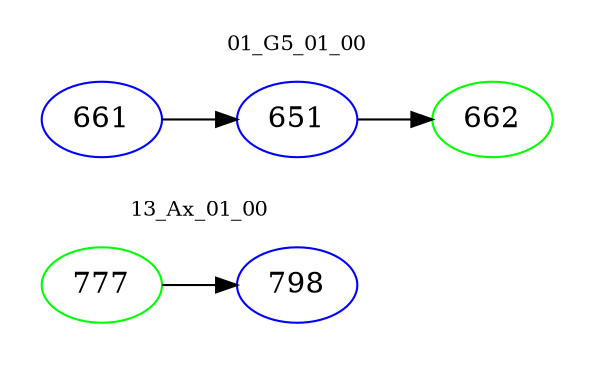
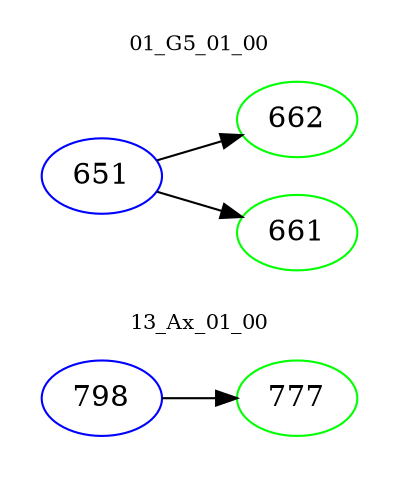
node "661": color blue -> green
edge "661" -> "651": reversed
edge "777" -> "798": reversed
